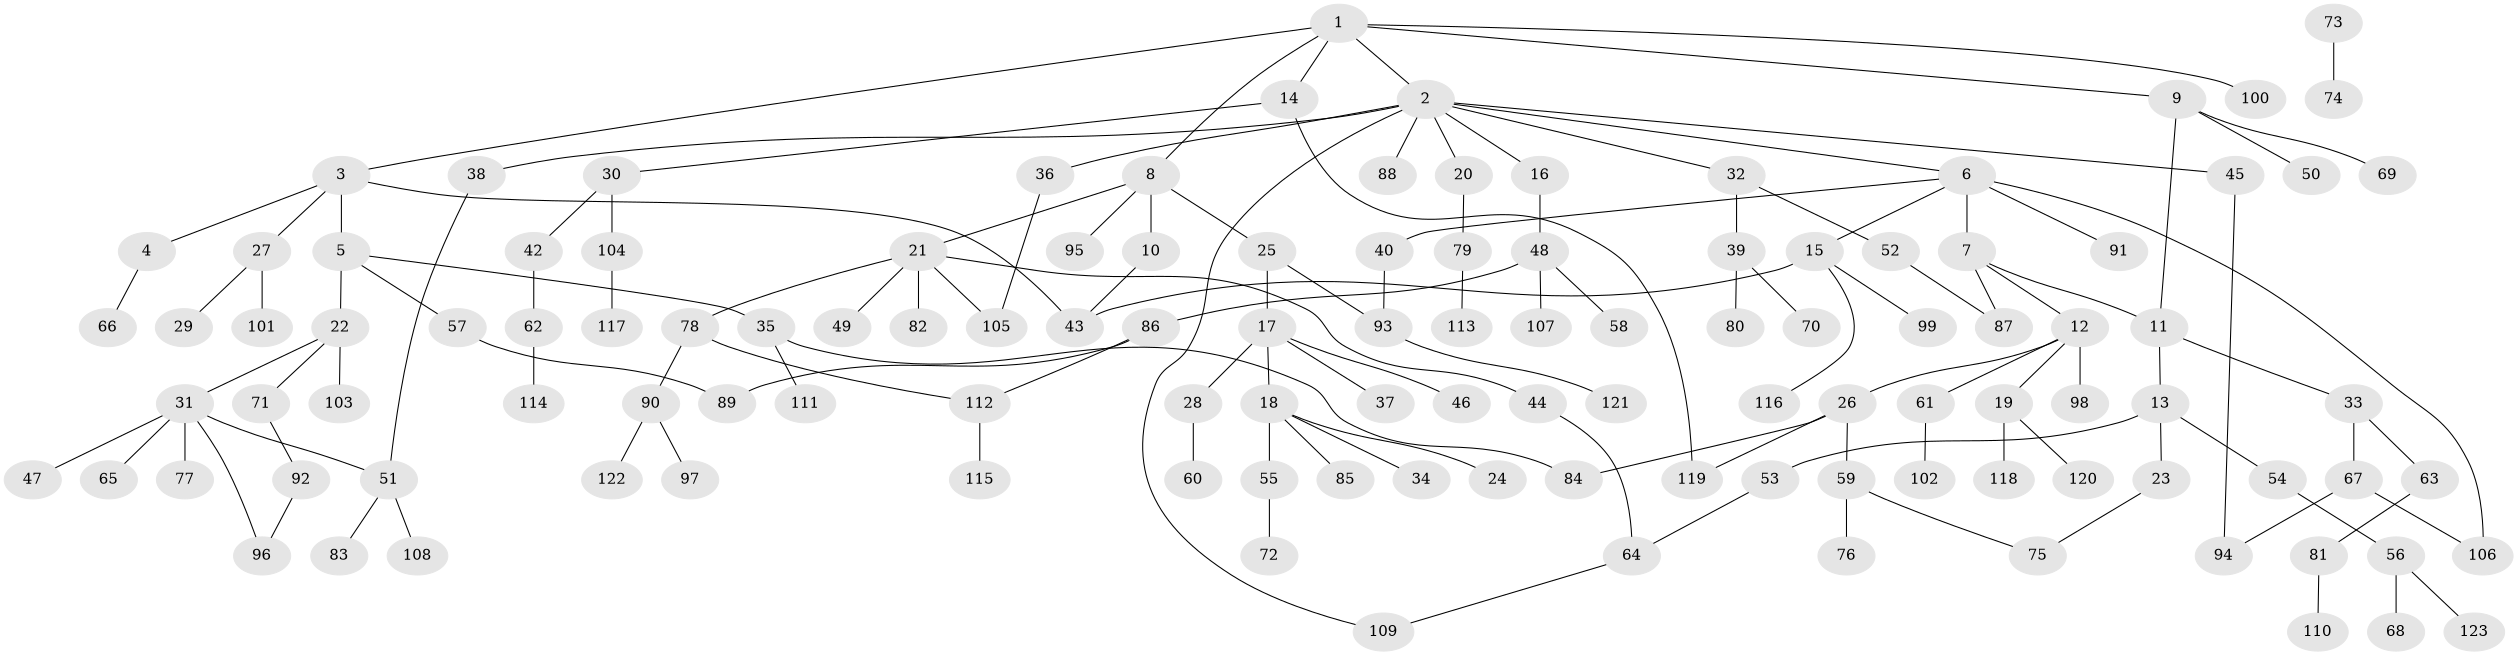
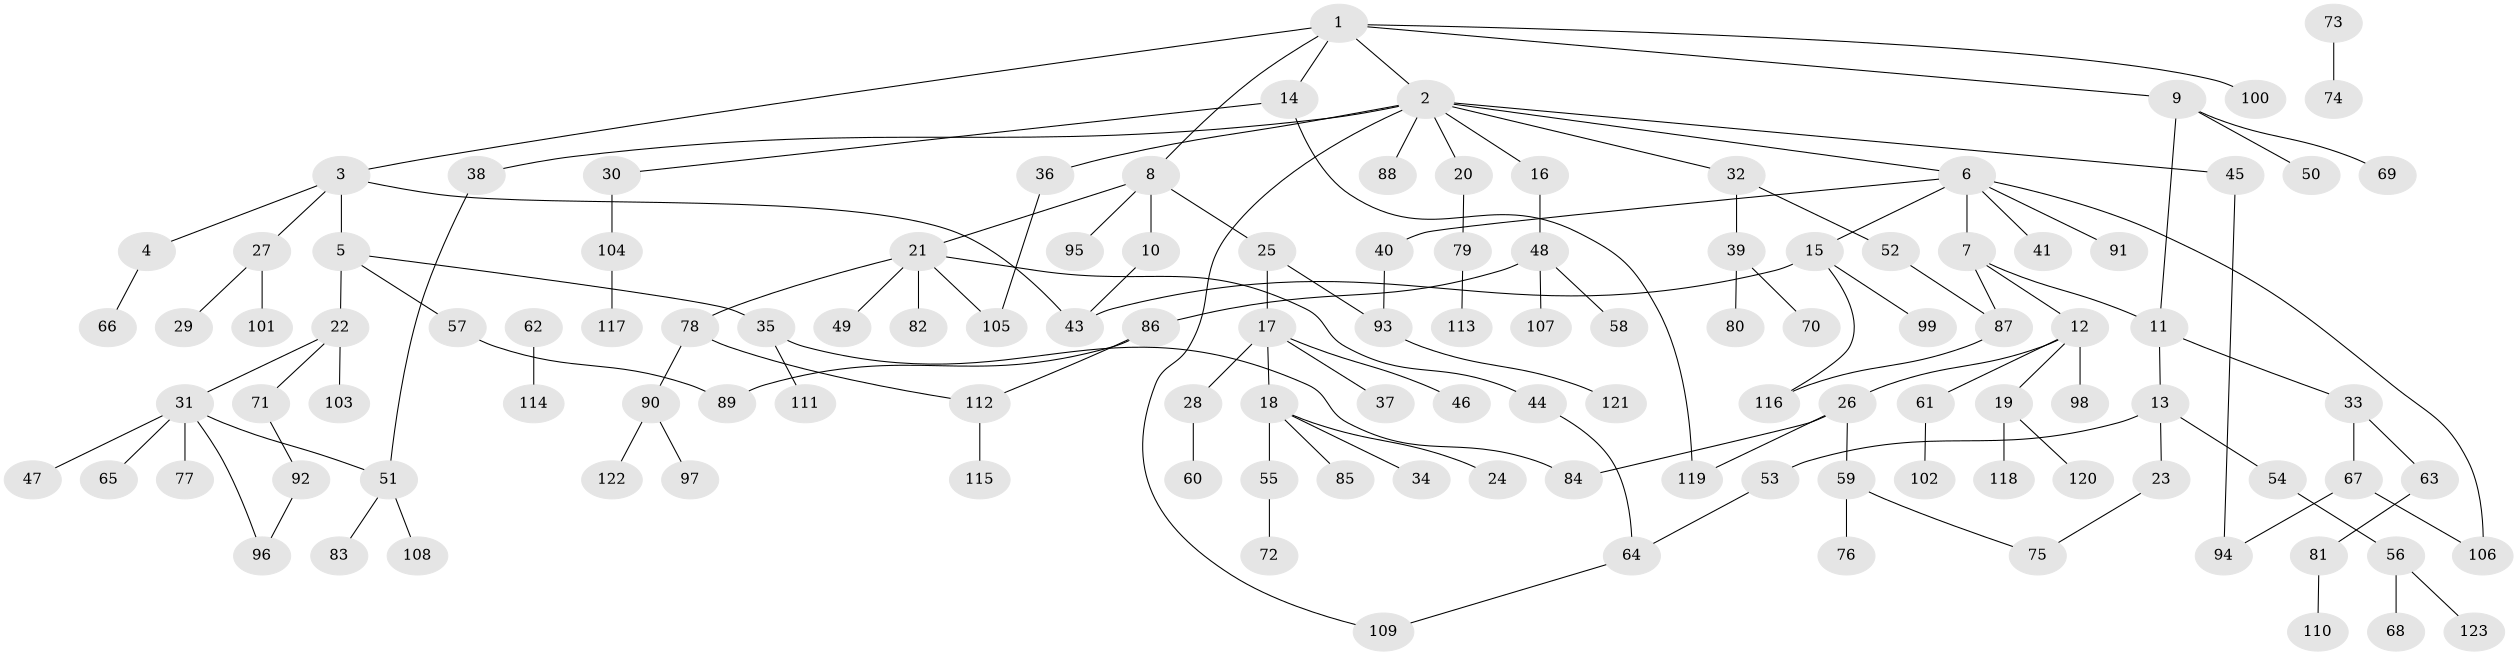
node "42": removed
node "41": added
edge "87" -- "116": added
